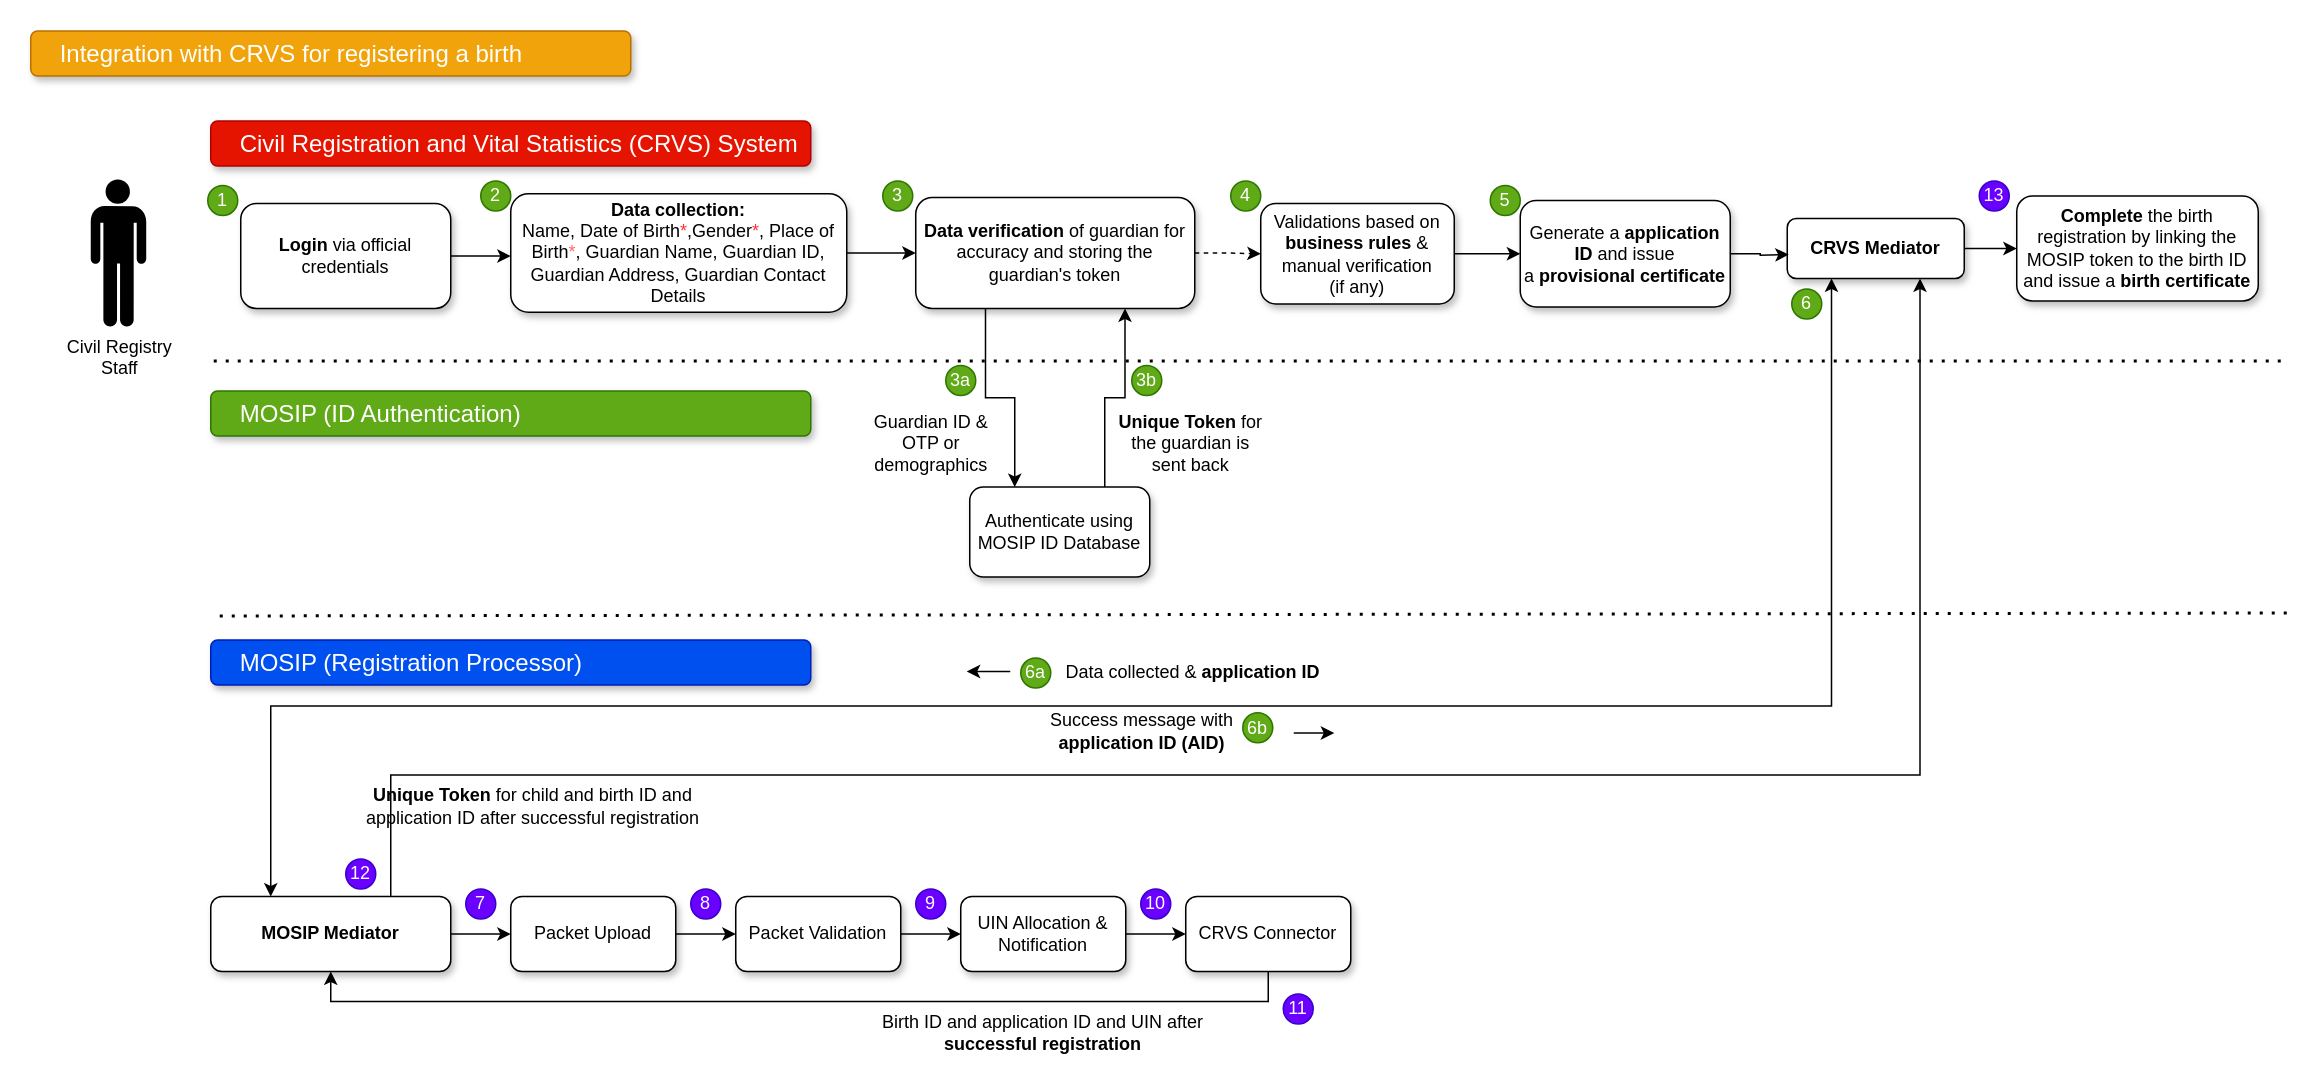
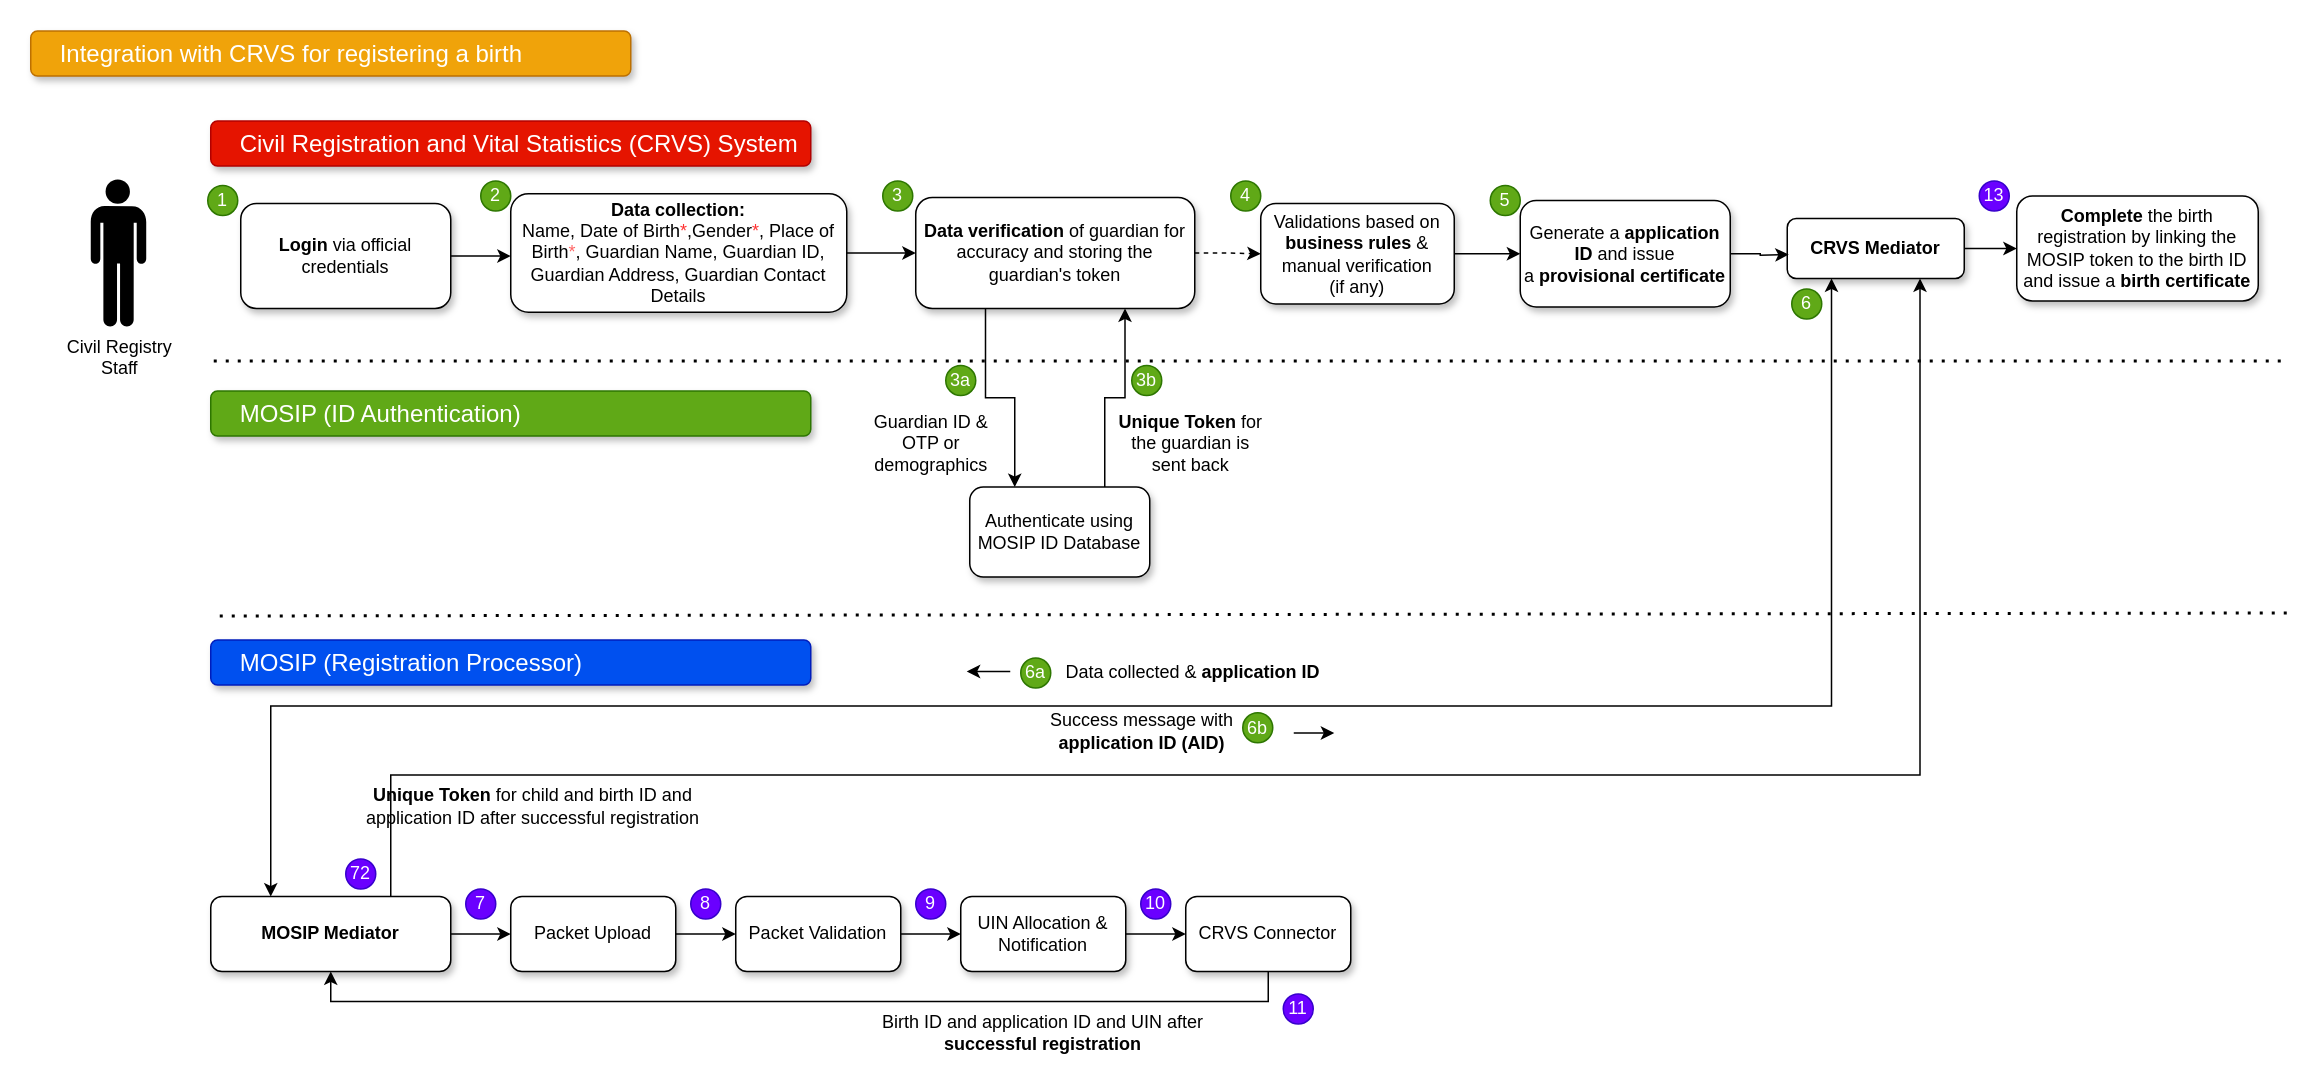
node "12": label "12" -> "72"
